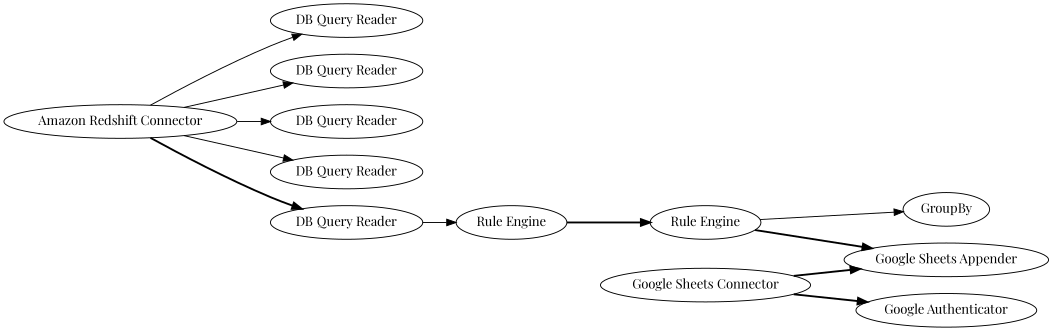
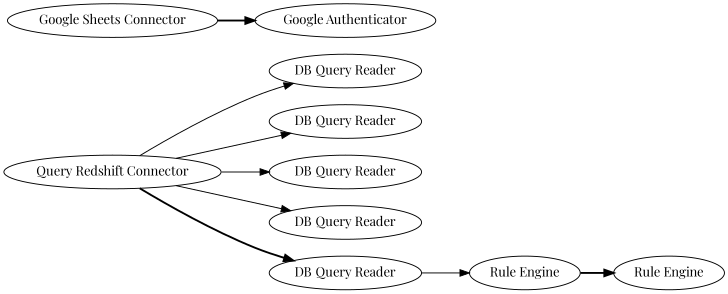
node "Amazon Redshift Connector": label "Amazon Redshift Connector" -> "Query Redshift Connector"
node "GroupBy": removed
node "Google Sheets Appender": removed
